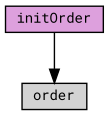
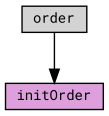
edge "initOrder" -> "order": reversed
